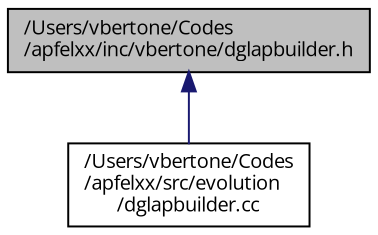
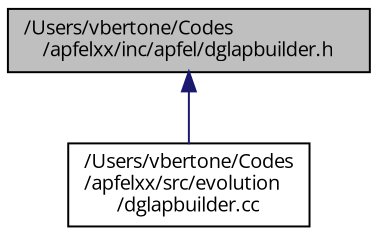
node "/Users/vbertone/Codes /apfelxx/inc/vbertone/dglapbuilder.h": label "/Users/vbertone/Codes /apfelxx/inc/vbertone/dglapbuilder.h" -> "/Users/vbertone/Codes /apfelxx/inc/apfel/dglapbuilder.h"
